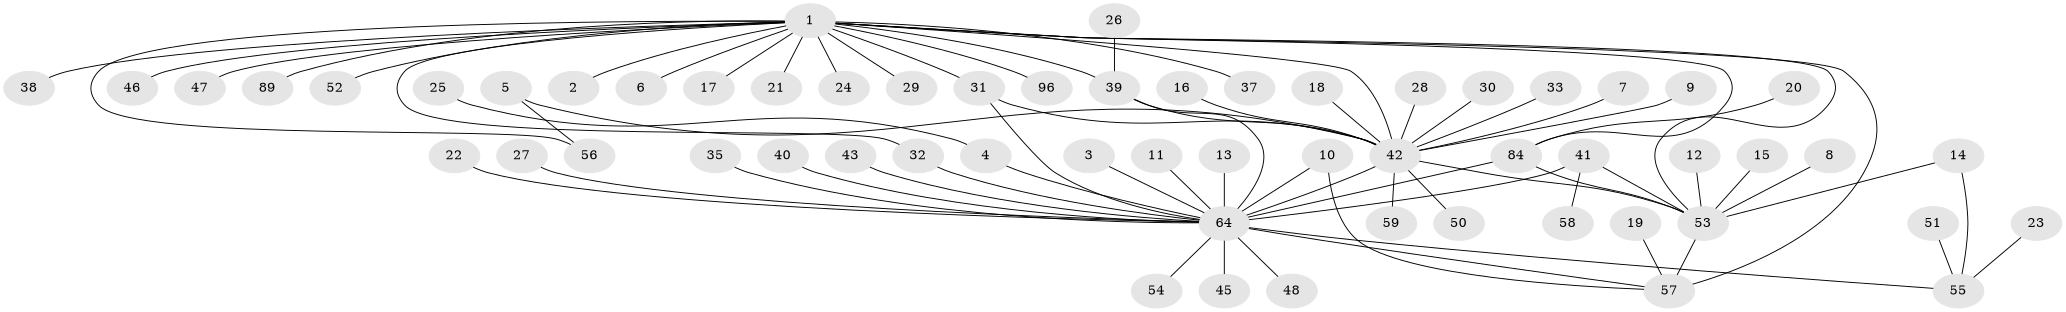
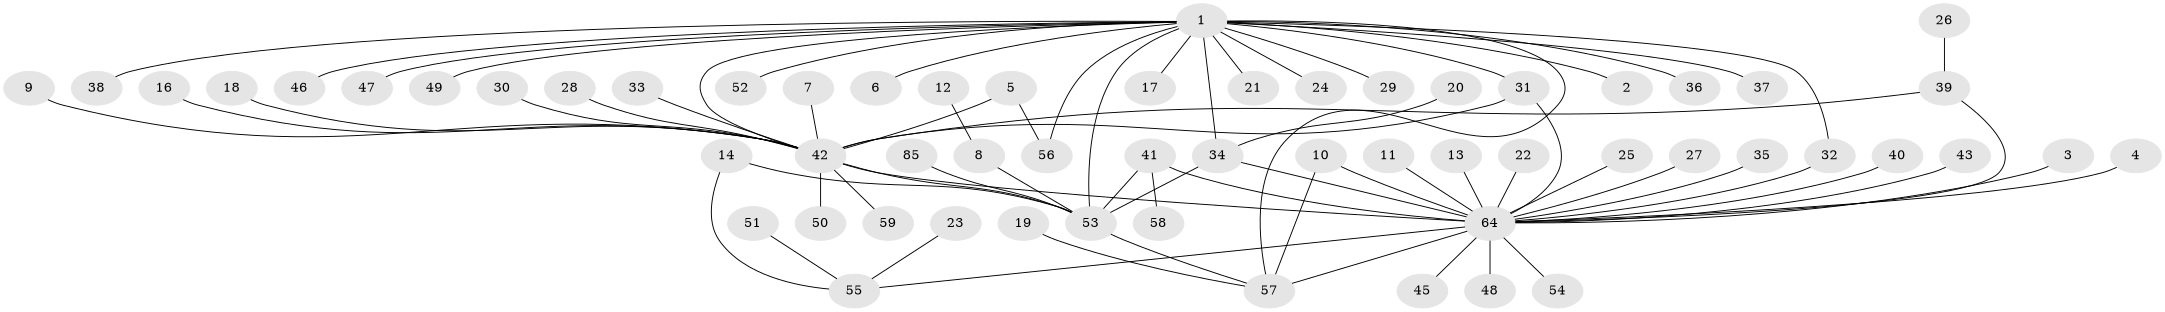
edge "1" -- "39": removed
node "89": label "89" -> "49"
node "96": label "96" -> "36"
edge "25" -- "4": now "25" -- "64"
node "84": label "84" -> "34"
node "15": label "15" -> "85"
edge "12" -- "53": now "12" -- "8"
